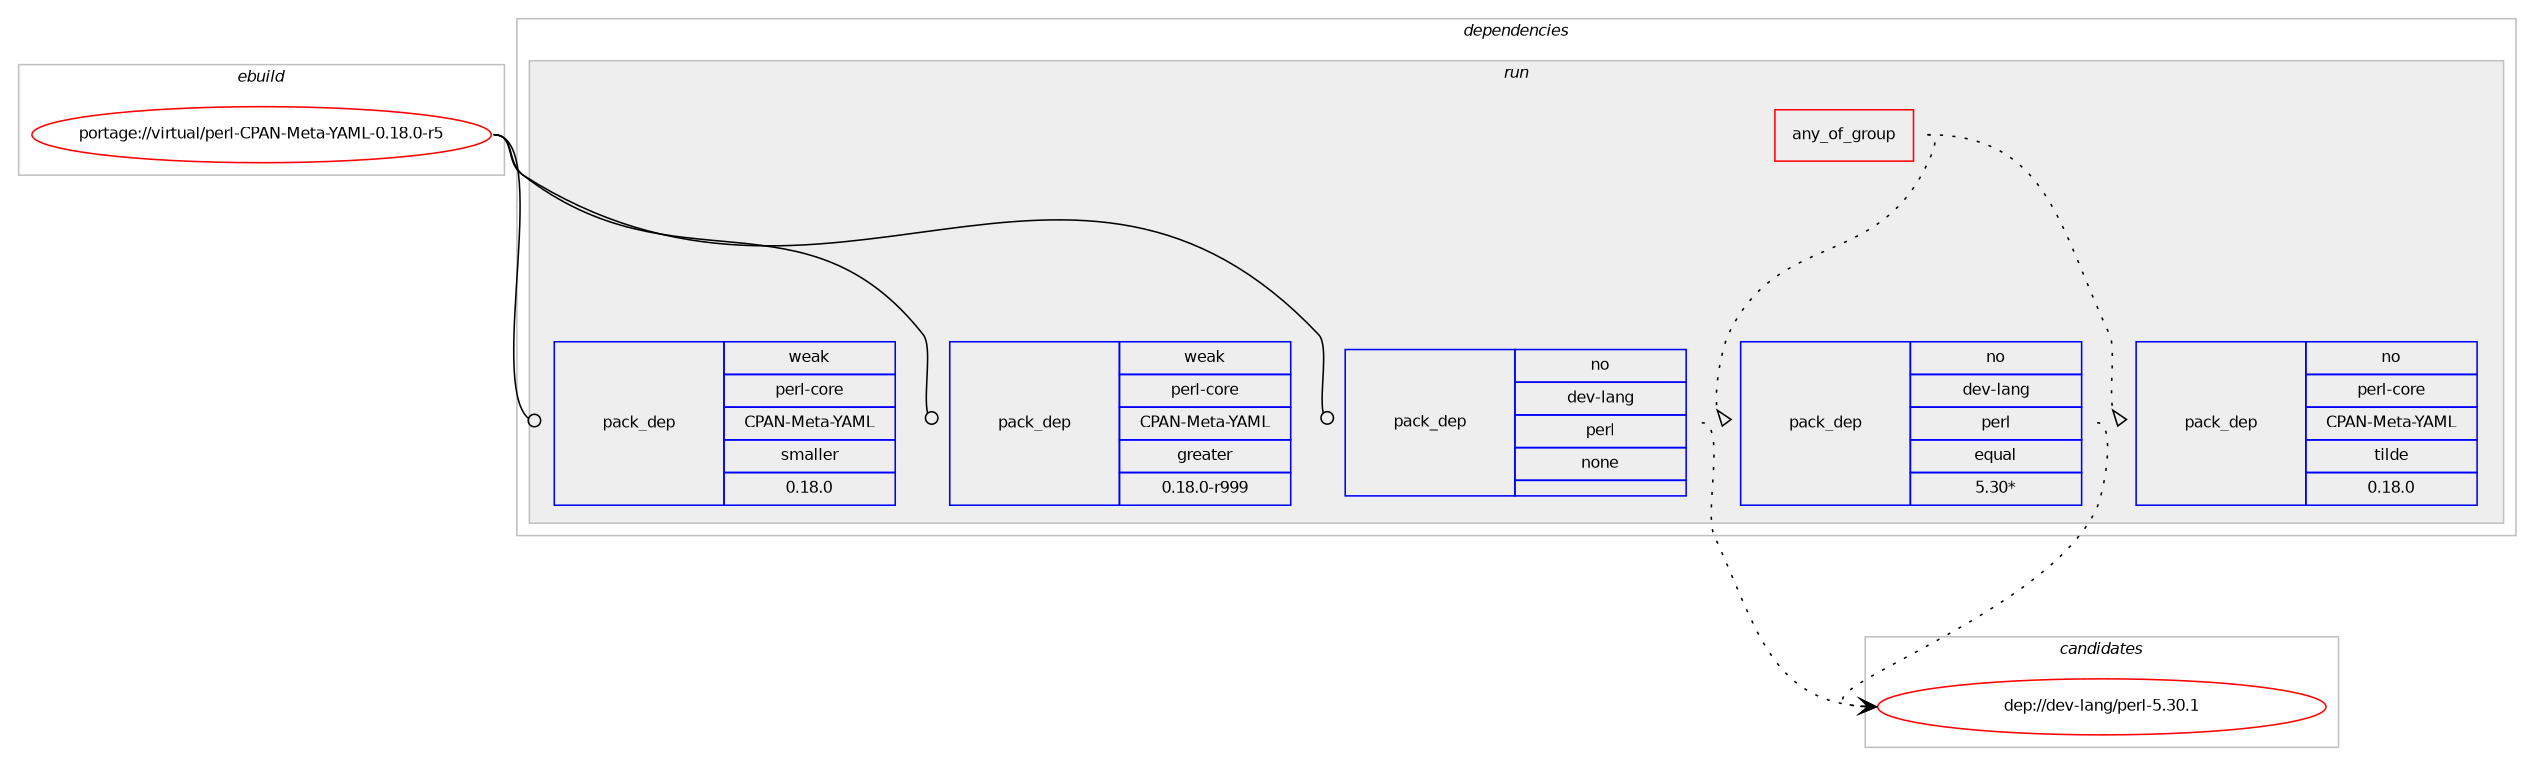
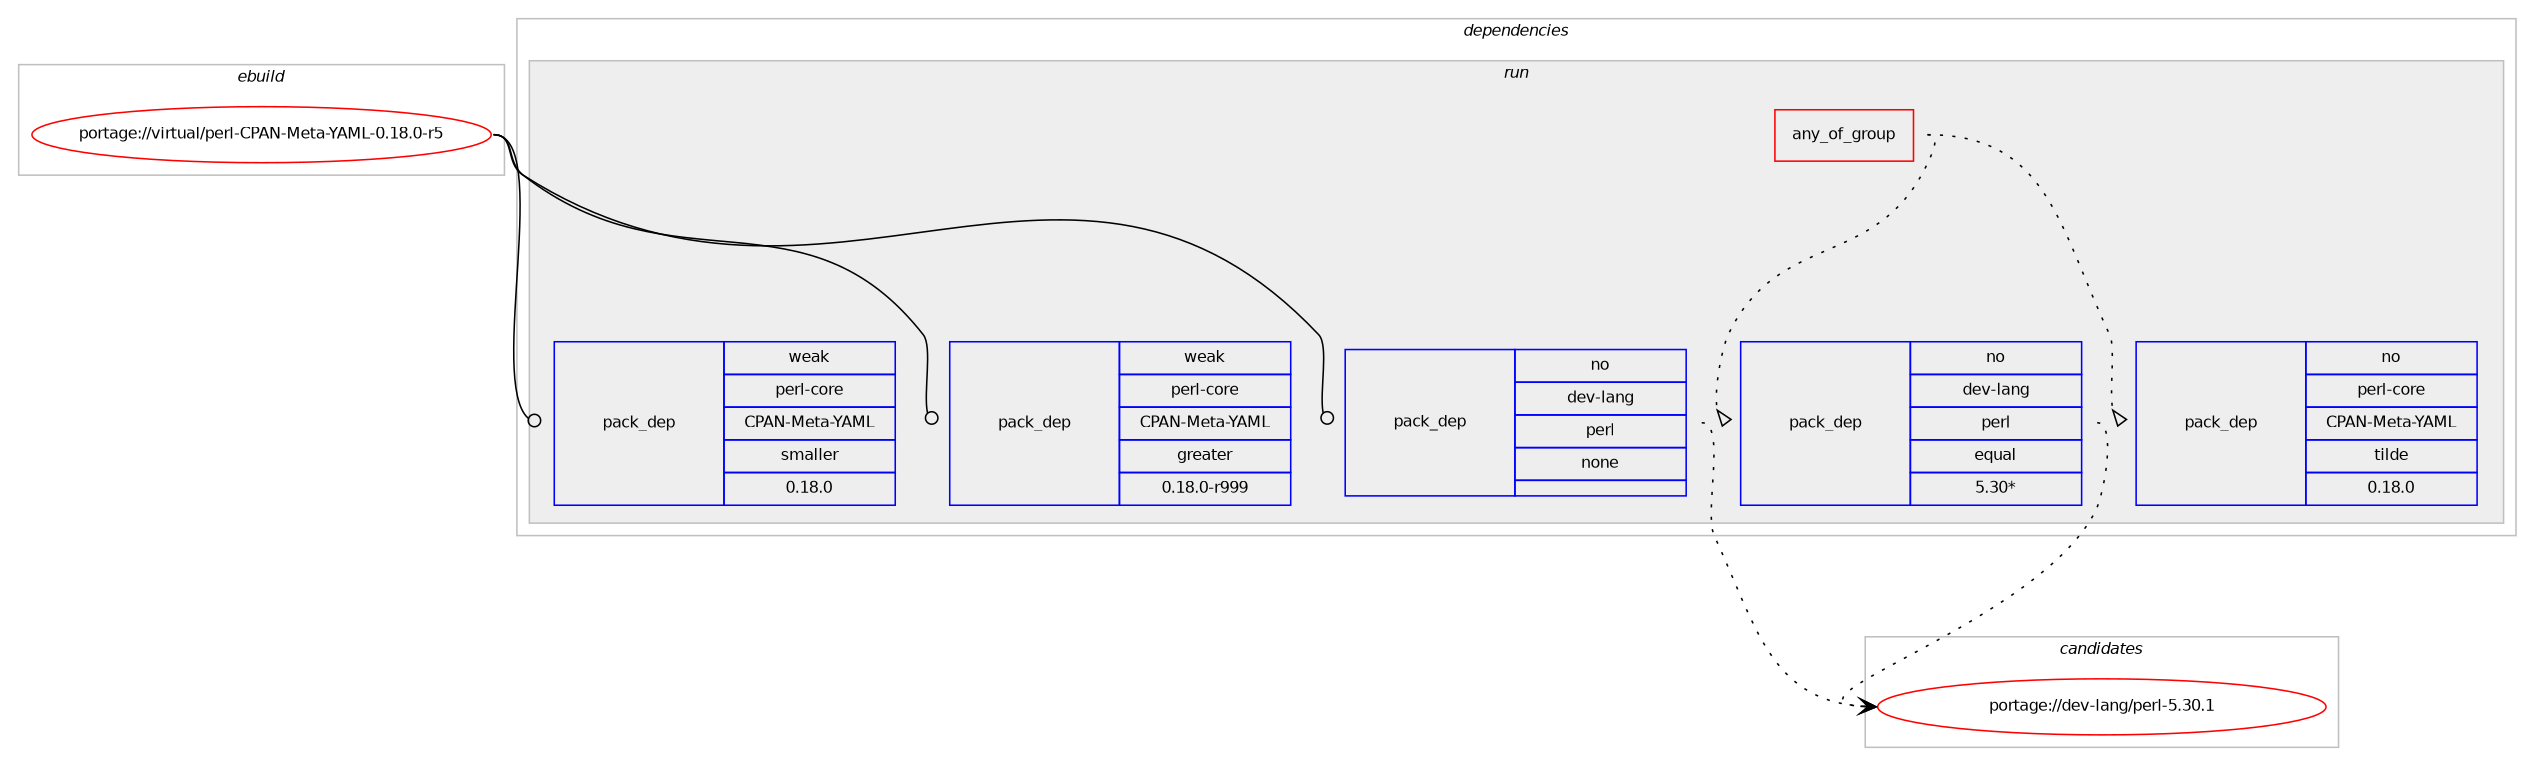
node "dep://dev-lang/perl-5.30.1": label "dep://dev-lang/perl-5.30.1" -> "portage://dev-lang/perl-5.30.1"
